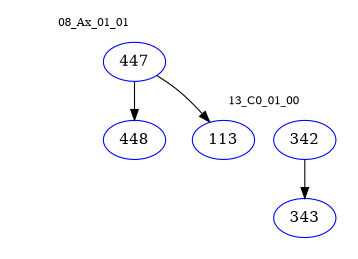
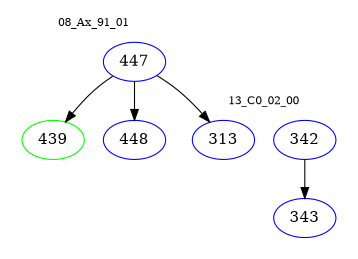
cluster "08_Ax_01_01": label "08_Ax_01_01" -> "08_Ax_91_01"
cluster "13_C0_01_00": label "13_C0_01_00" -> "13_C0_02_00"
node "439": added
node "113": label "113" -> "313"
